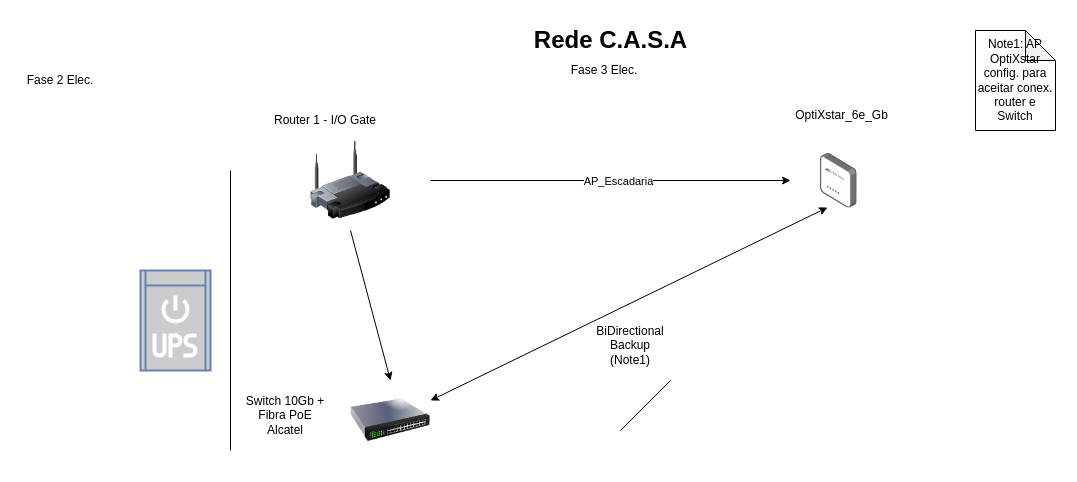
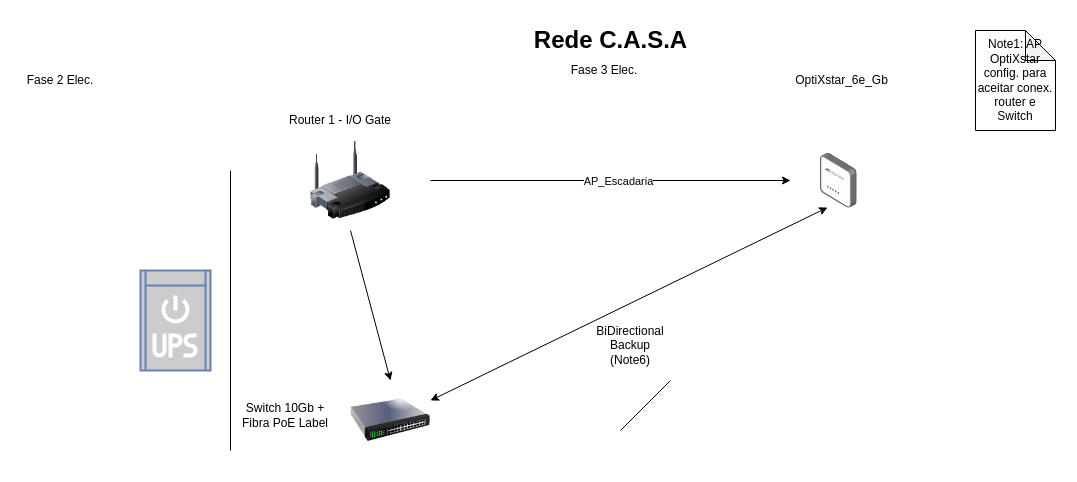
node "OptiXstar_6e_Gb": moved (842, 116) -> (842, 81)
node "Router 1 - I/O Gate": moved (326, 121) -> (341, 121)
node "BiDirectional Backup (Note1)": label "BiDirectional Backup (Note1)" -> "BiDirectional Backup (Note6)"
node "Switch 10Gb + Fibra PoE Alcatel": label "Switch 10Gb + Fibra PoE Alcatel" -> "Switch 10Gb + Fibra PoE Label"
